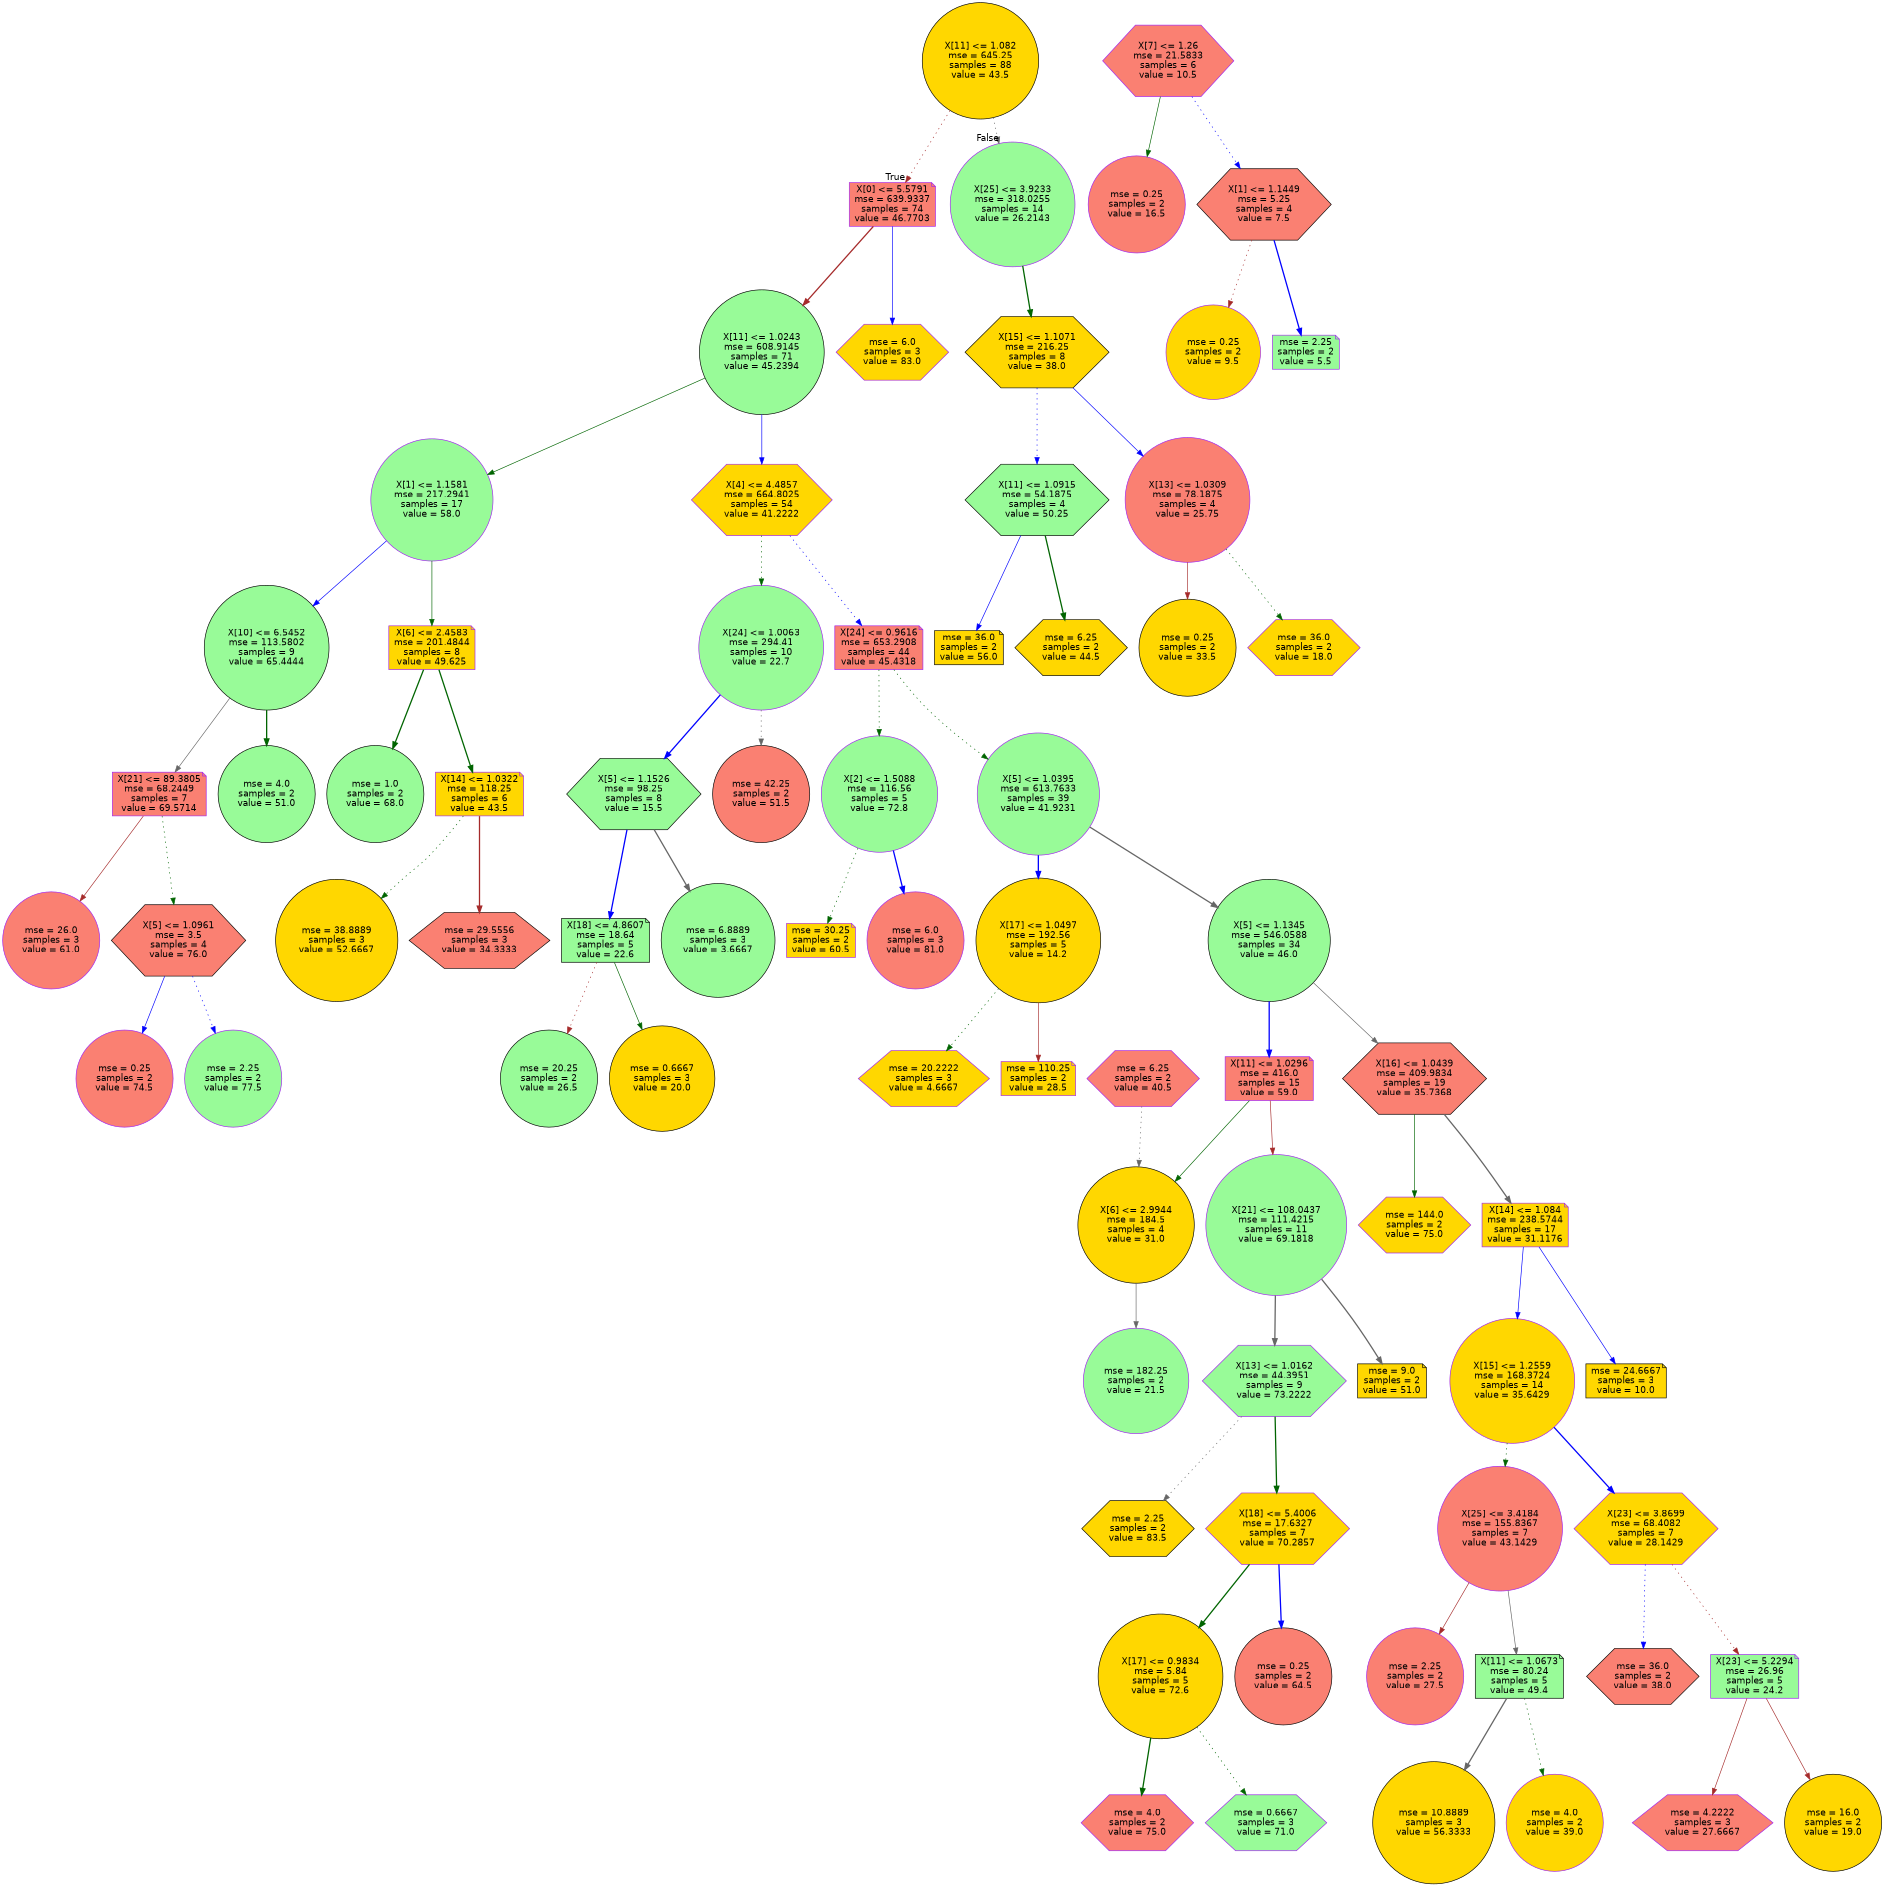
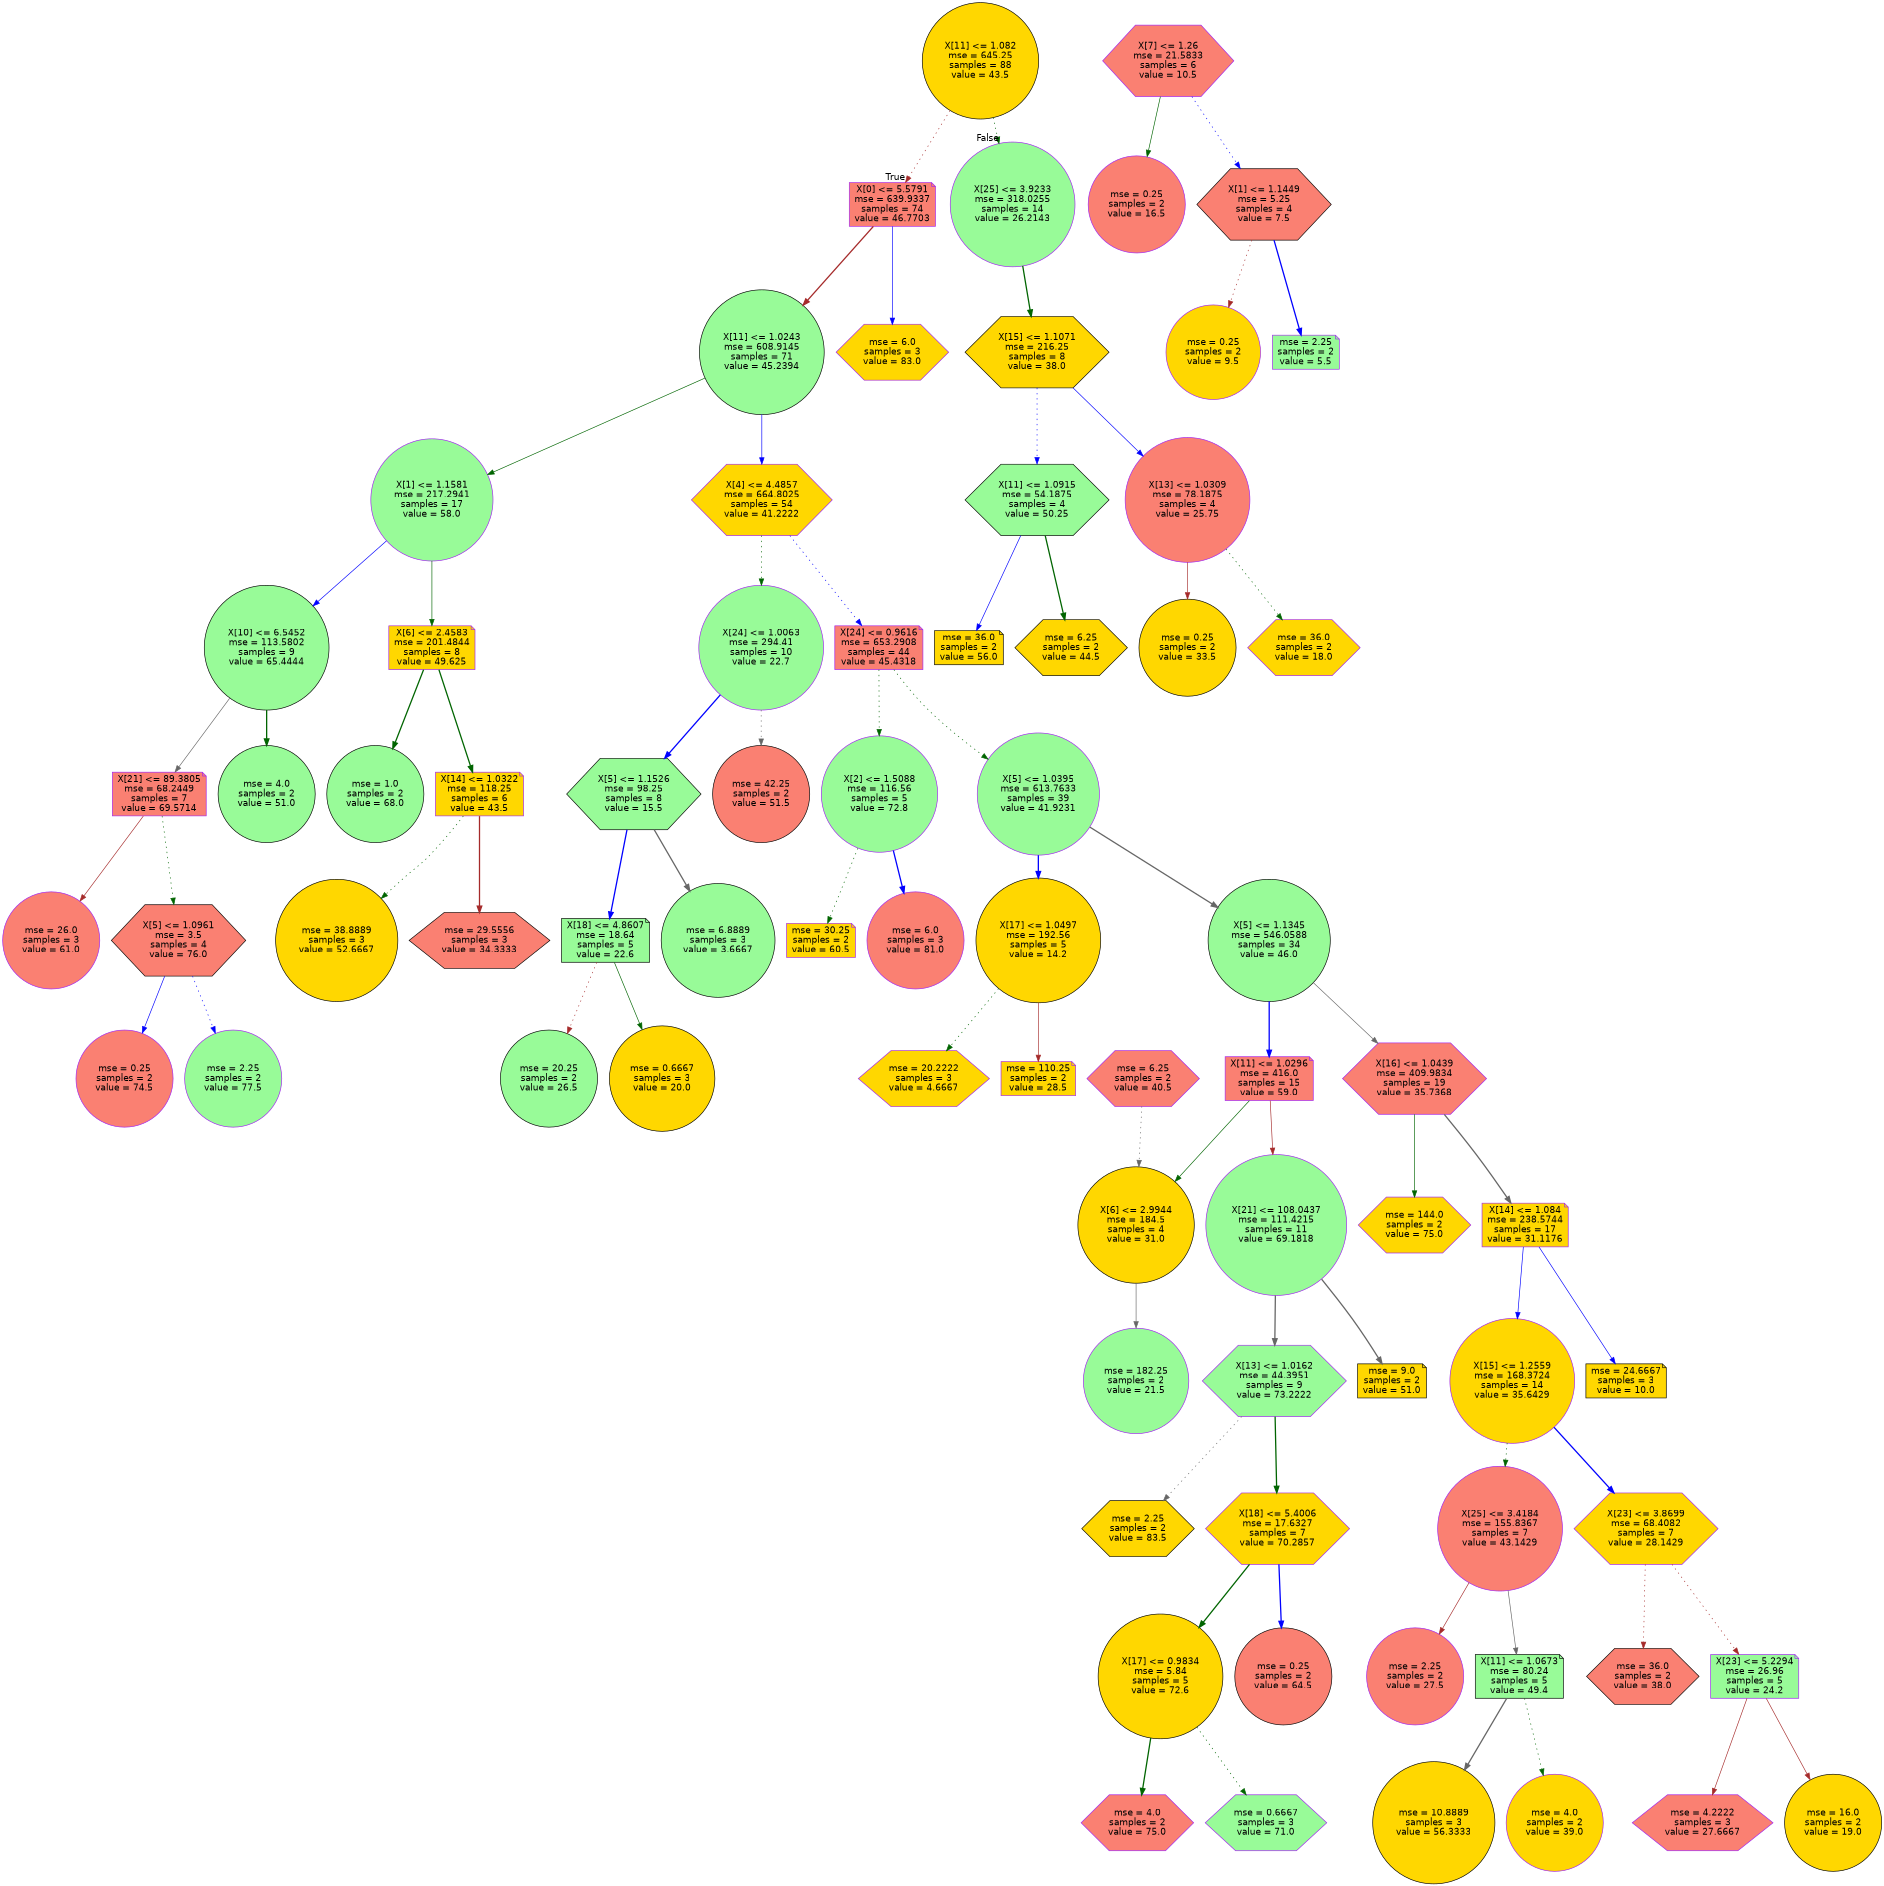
edge "X[11] <= 1.082 mse = 645.25 samples = 88 value = 43.5" -> "X[25] <= 3.9233 mse = 318.0255 samples = 14 value = 26.2143": color gray40 -> darkgreen
node "X[16] <= 1.0439 mse = 409.9834 samples = 19 value = 35.7368": color black -> purple
edge "X[23] <= 3.8699 mse = 68.4082 samples = 7 value = 28.1429" -> "mse = 36.0 samples = 2 value = 38.0": color blue -> brown
